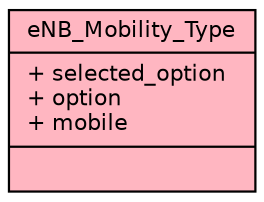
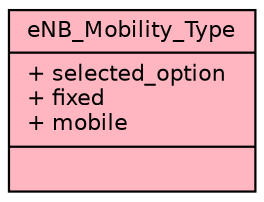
node "eNB_Mobility_Type": text "+ option" -> "+ fixed"
